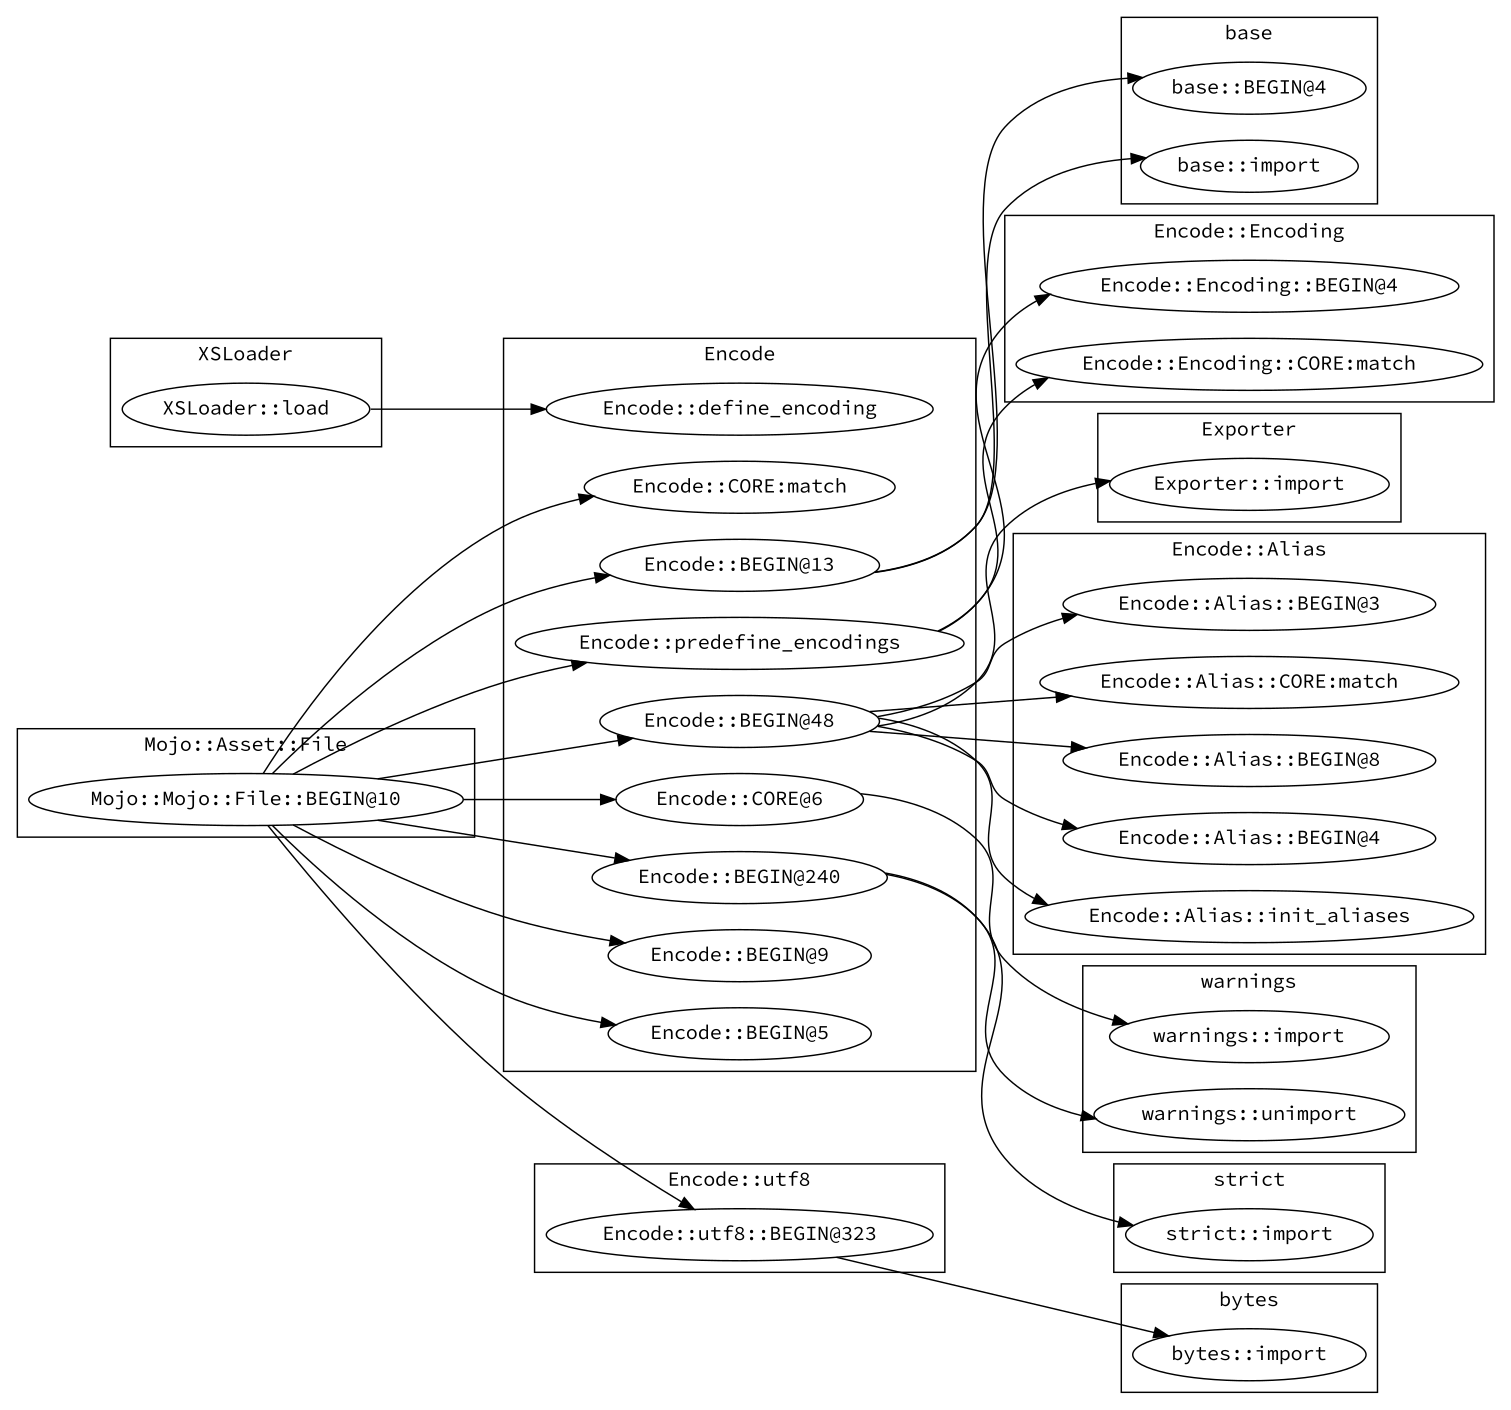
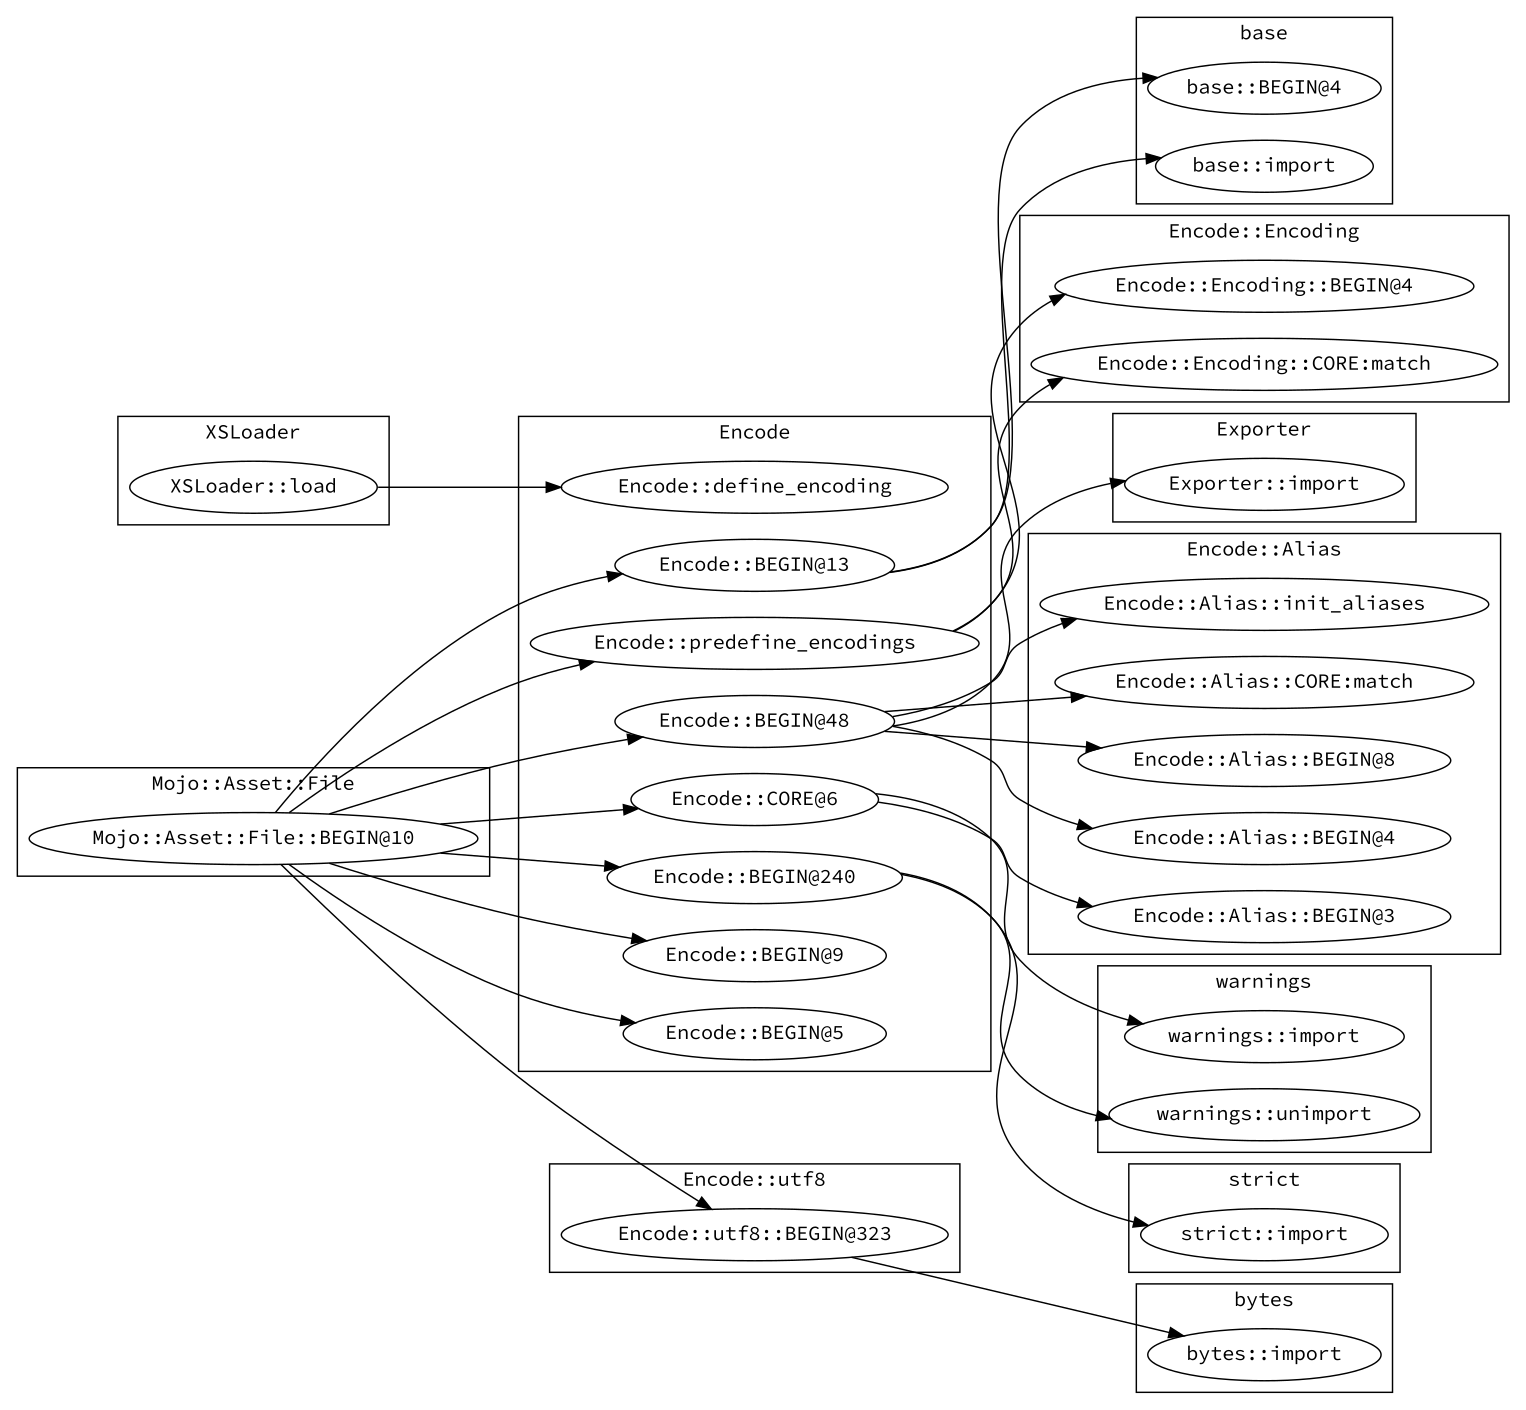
node "Encode::CORE:match": removed
edge "Encode::BEGIN@48" -> "Encode::Alias::BEGIN@3": now "Encode::CORE@6" -> "Encode::Alias::BEGIN@3"
node "Mojo::Mojo::File::BEGIN@10": label "Mojo::Mojo::File::BEGIN@10" -> "Mojo::Asset::File::BEGIN@10"
